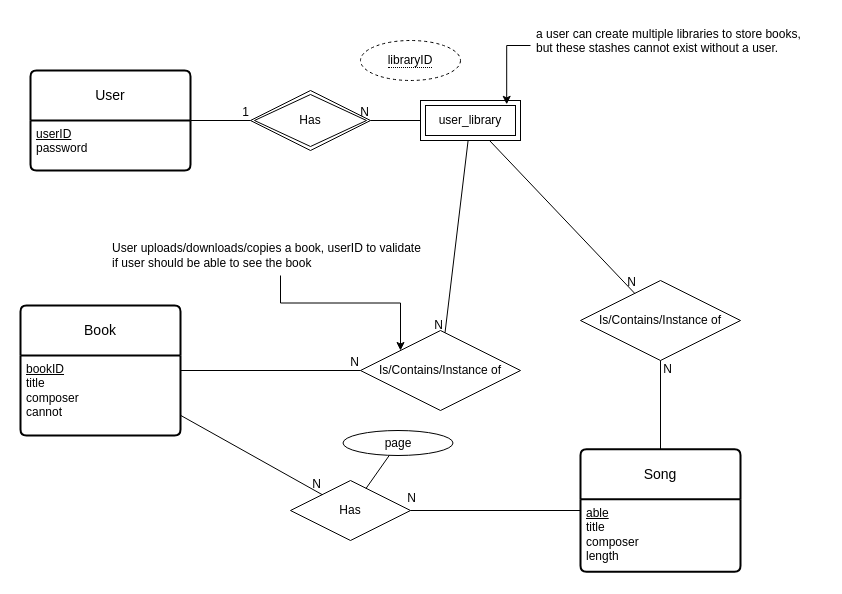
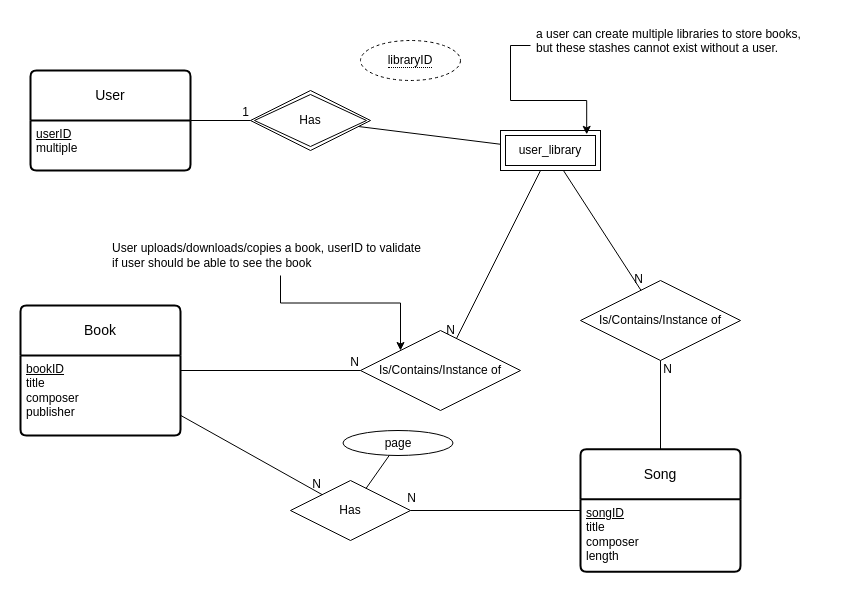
node "user_library": moved (471, 121) -> (551, 151)
node "userID password": label "userID password" -> "userID multiple"
node "bookID title composer cannot": label "bookID title composer cannot" -> "bookID title composer publisher"
node "able title composer length": label "able title composer length" -> "songID title composer length"
